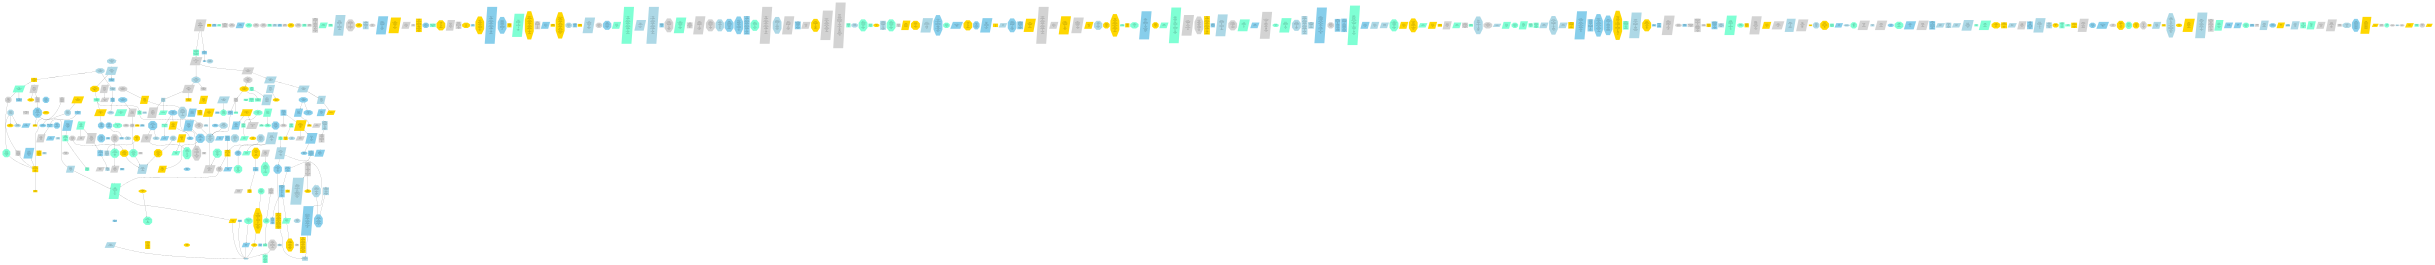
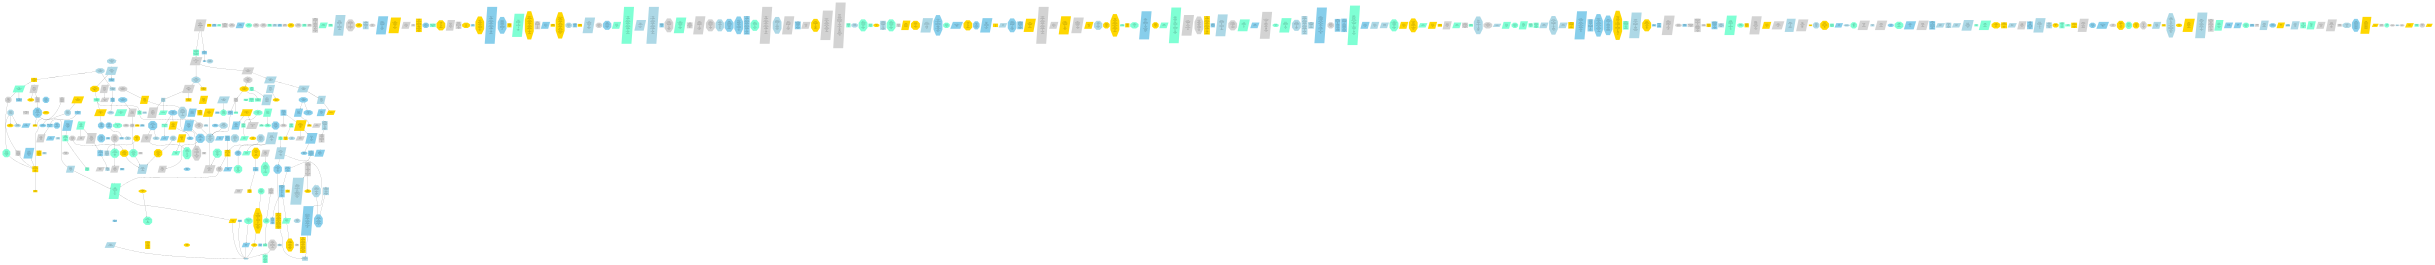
node "# 0x186 PUSHX LogicData EQ PUSHX Data JUMPI": fillcolor lightgrey -> gold
node "# 0x1a57 JUMPDEST PUSHX Data PUSHX Data JUMP": fillcolor gold -> lightgrey
